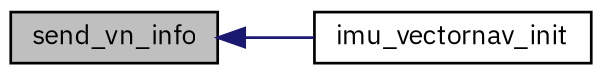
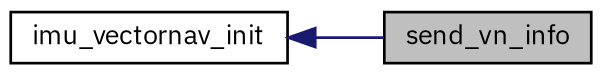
edge "imu_vectornav_init" -> "send_vn_info": reversed
